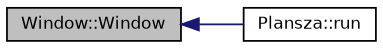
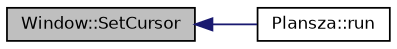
node "Window::Window": label "Window::Window" -> "Window::SetCursor"
